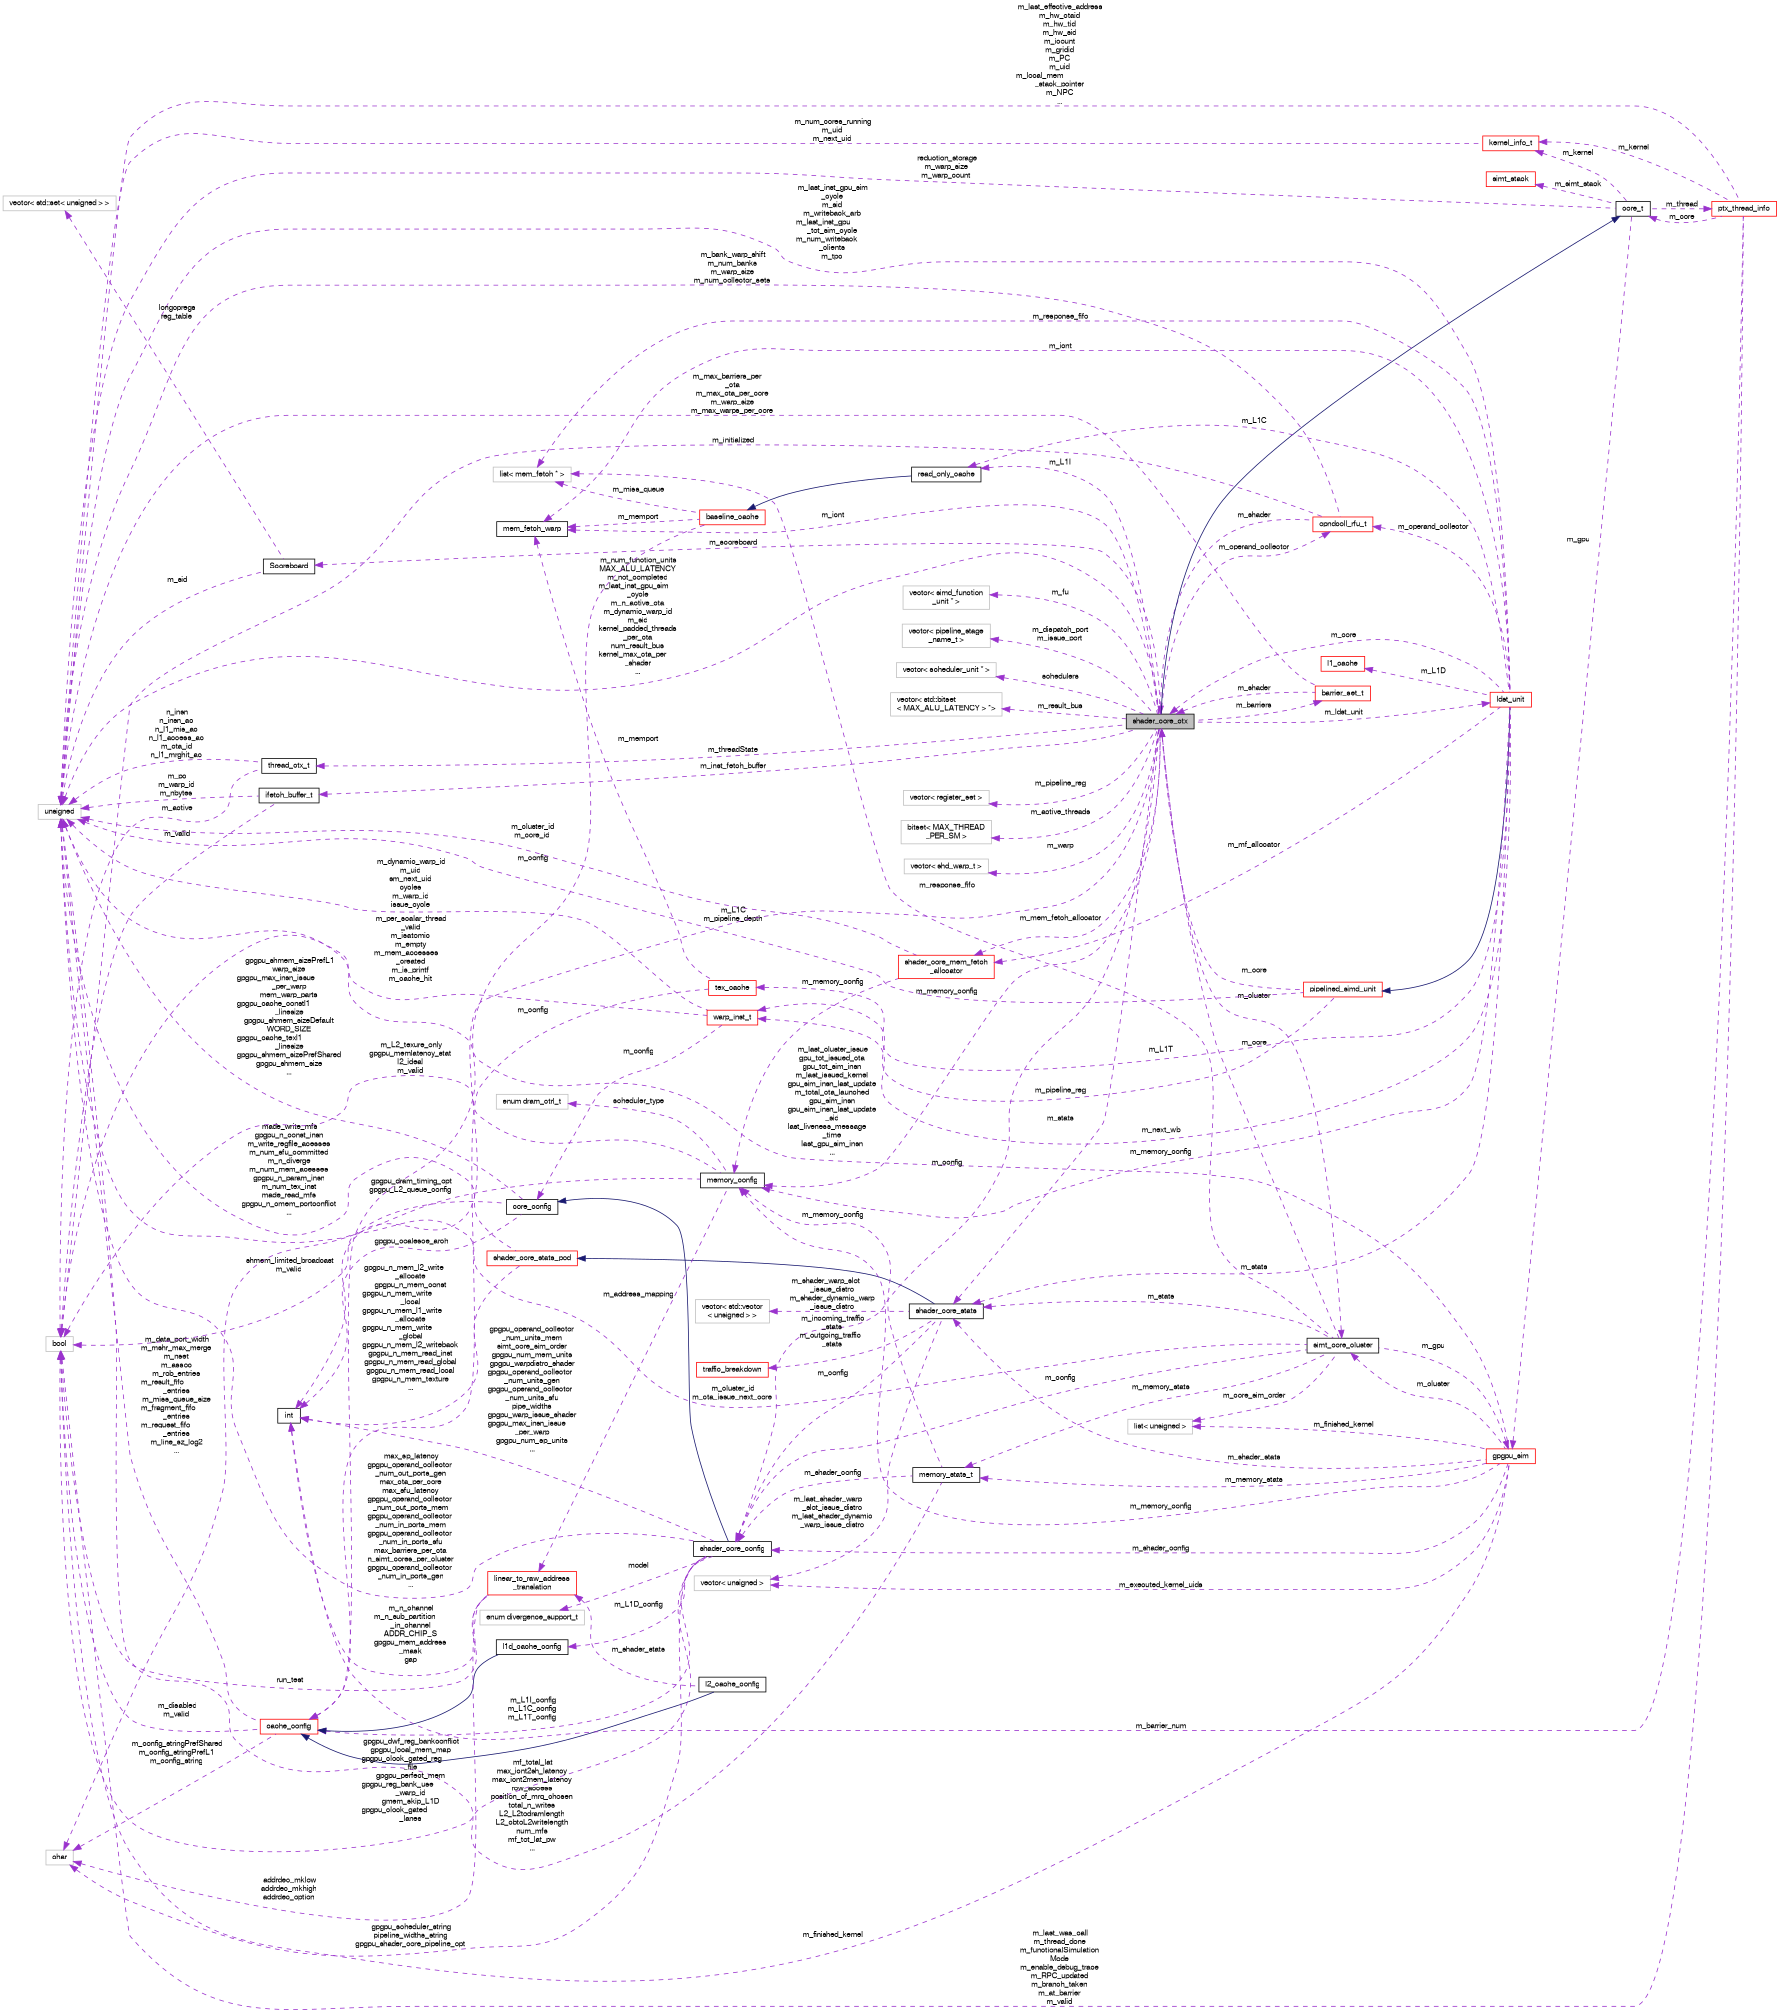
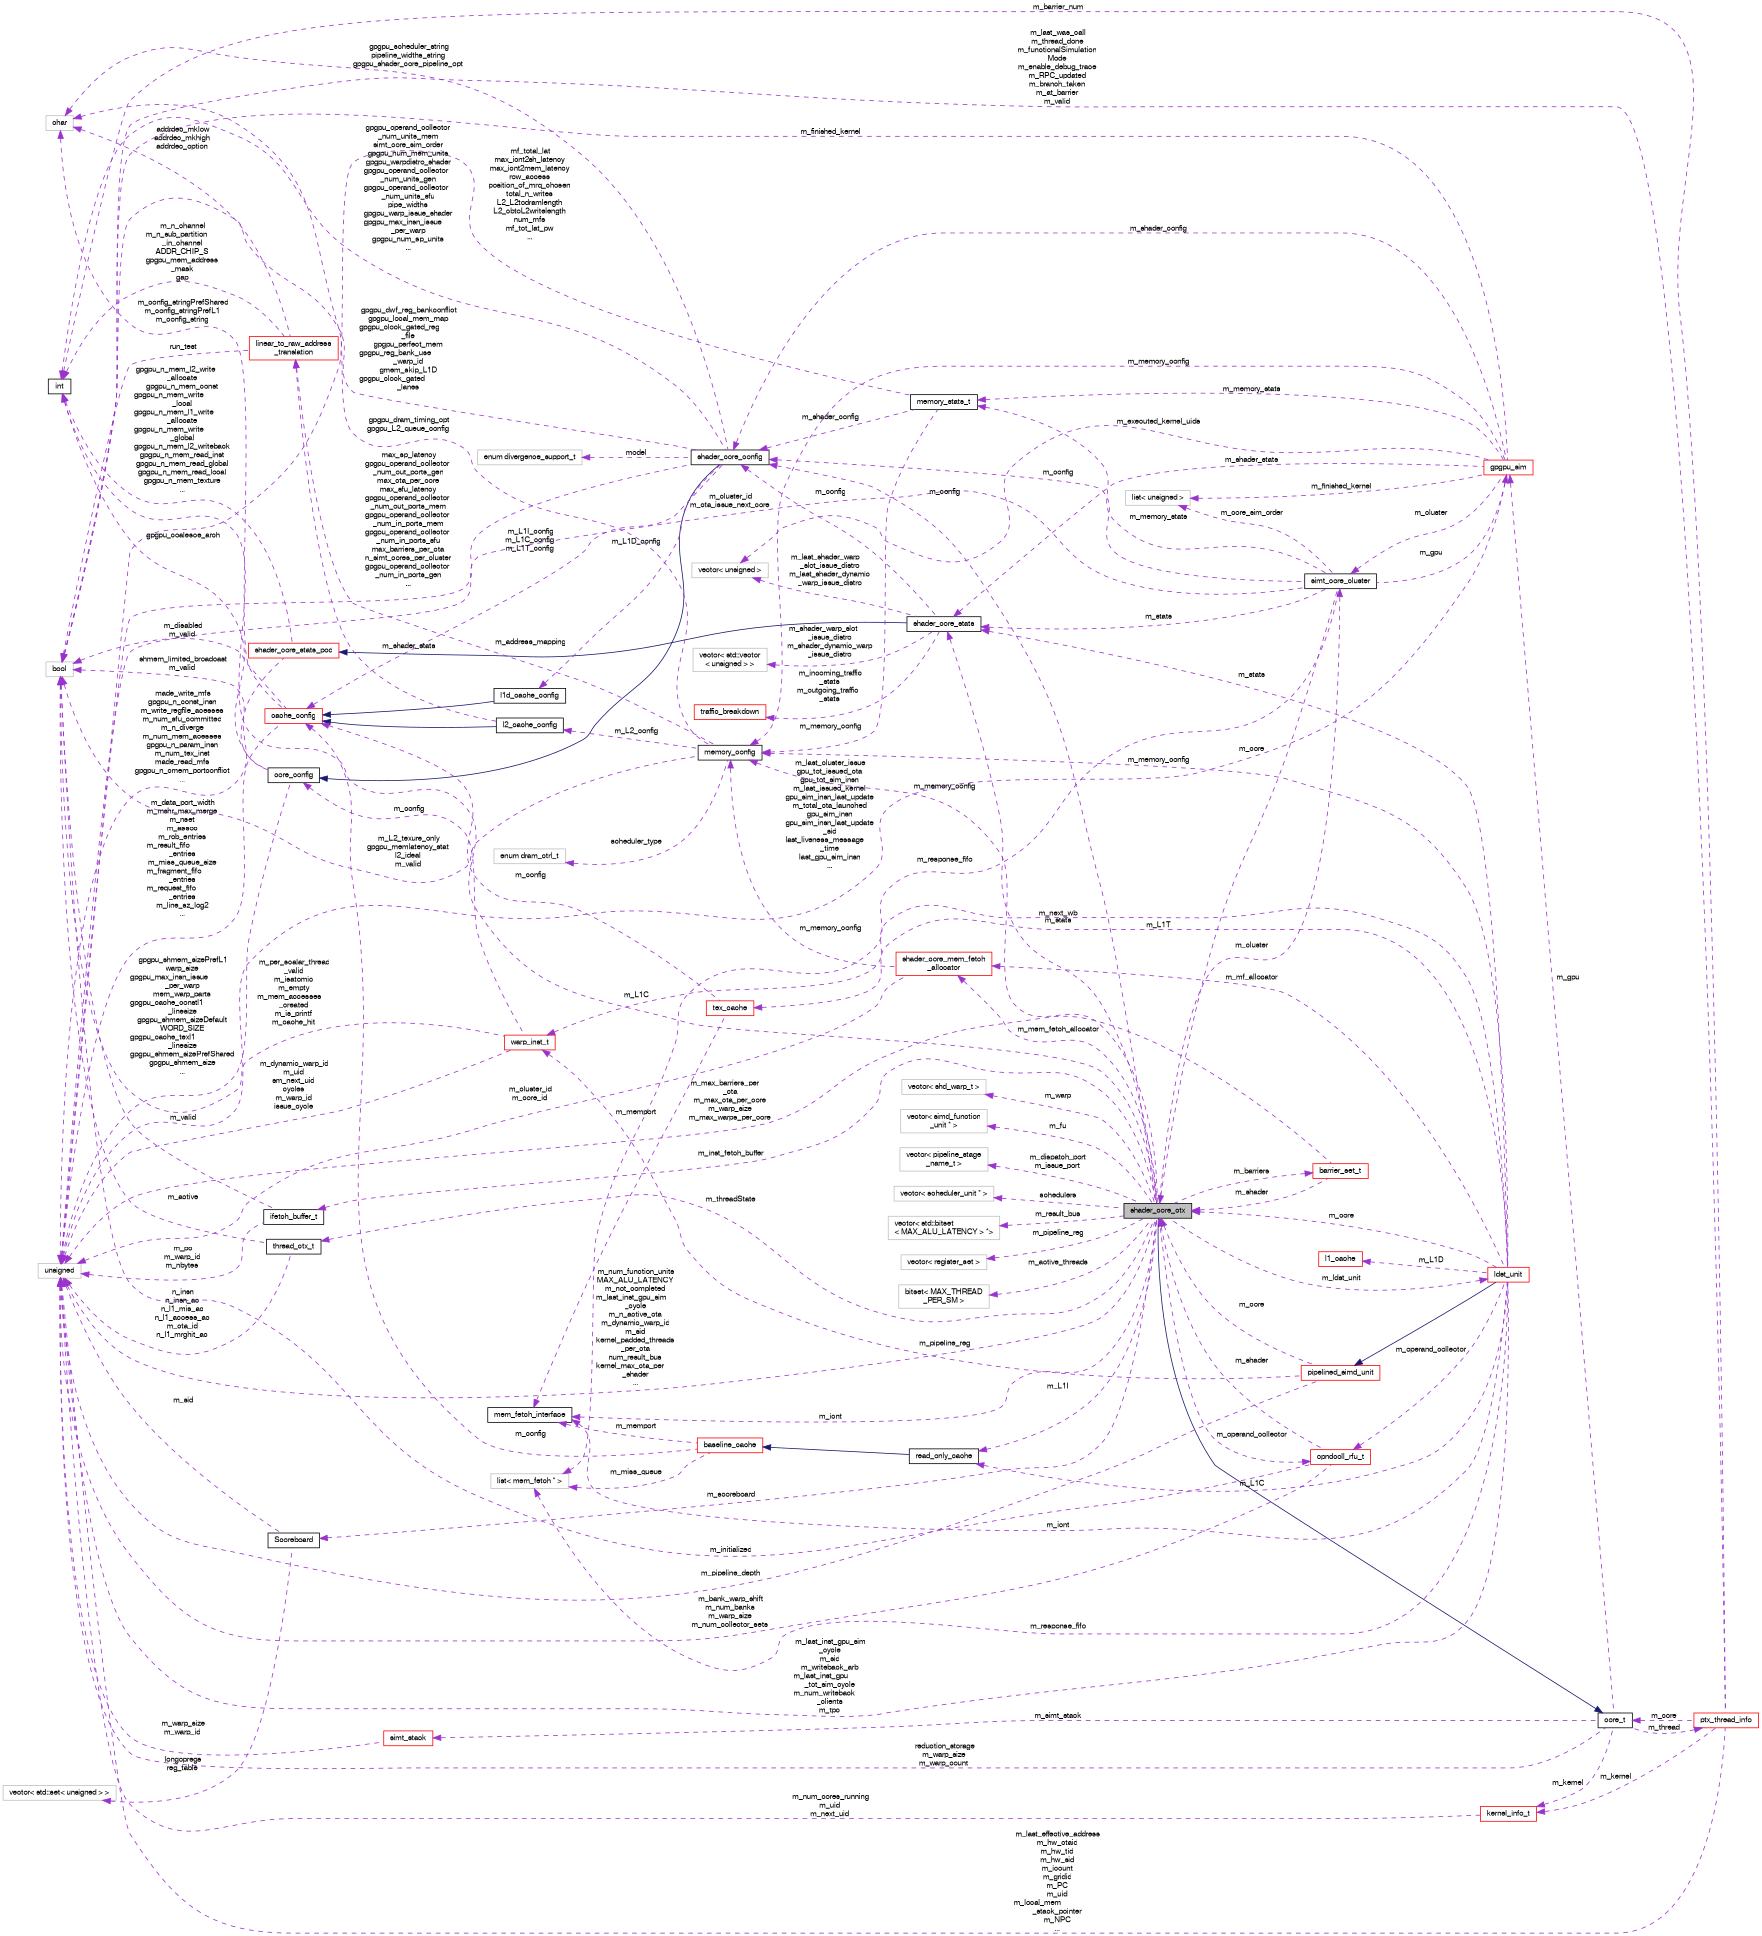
node "mem_fetch_warp": label "mem_fetch_warp" -> "mem_fetch_interface"
edge "memory_config" -> "l2_cache_config": added, label "m_L2_config"
edge "simt_stack" -> "unsigned": added, label "m_warp_size m_warp_id"
